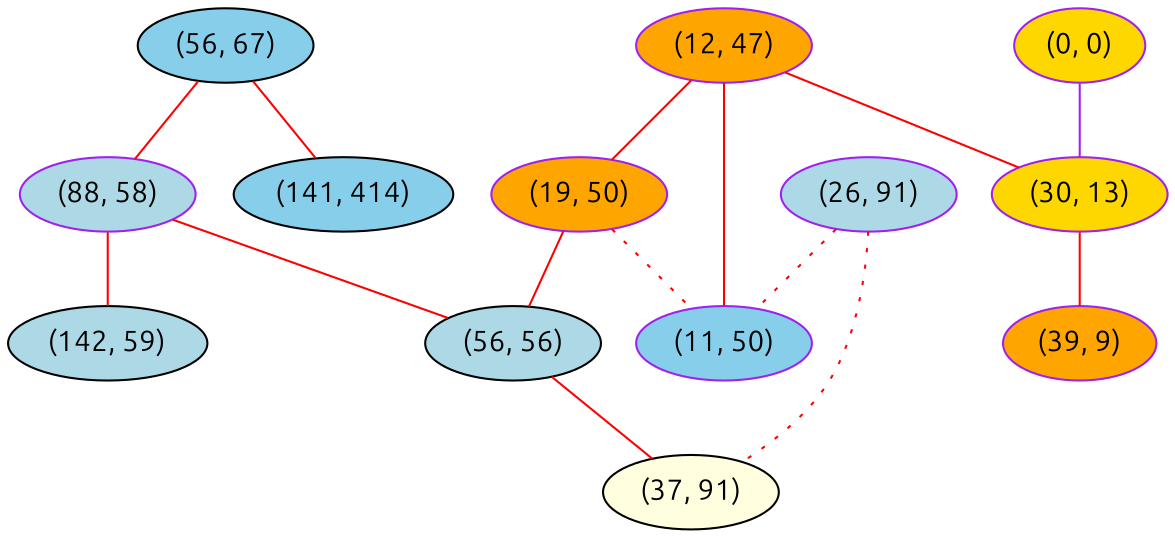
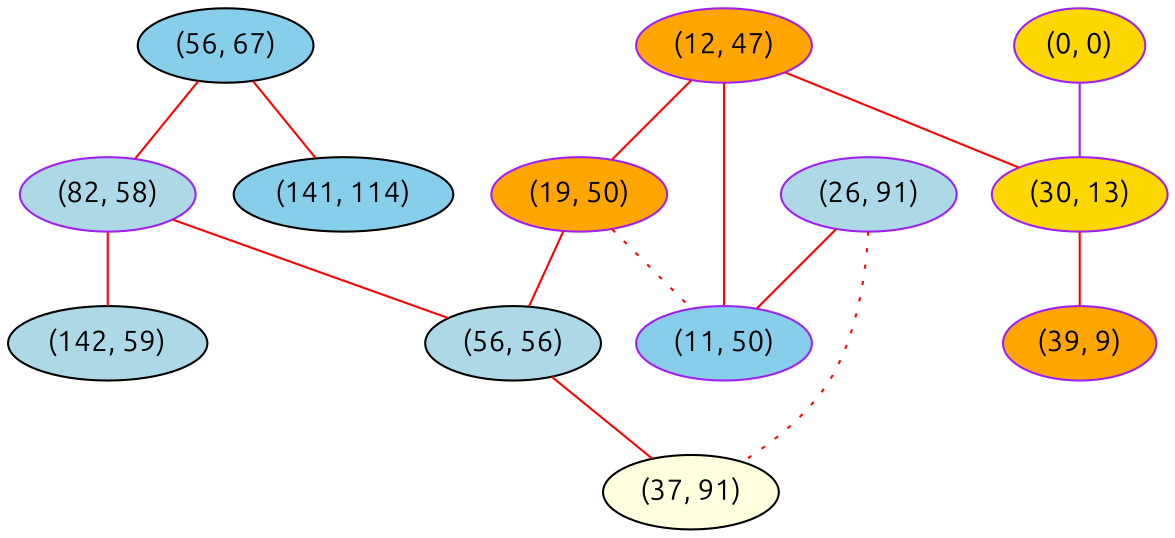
node "(88, 58)": label "(88, 58)" -> "(82, 58)"
node "(141, 414)": label "(141, 414)" -> "(141, 114)"
edge "(26, 91)" -- "(11, 50)": style dotted -> solid
